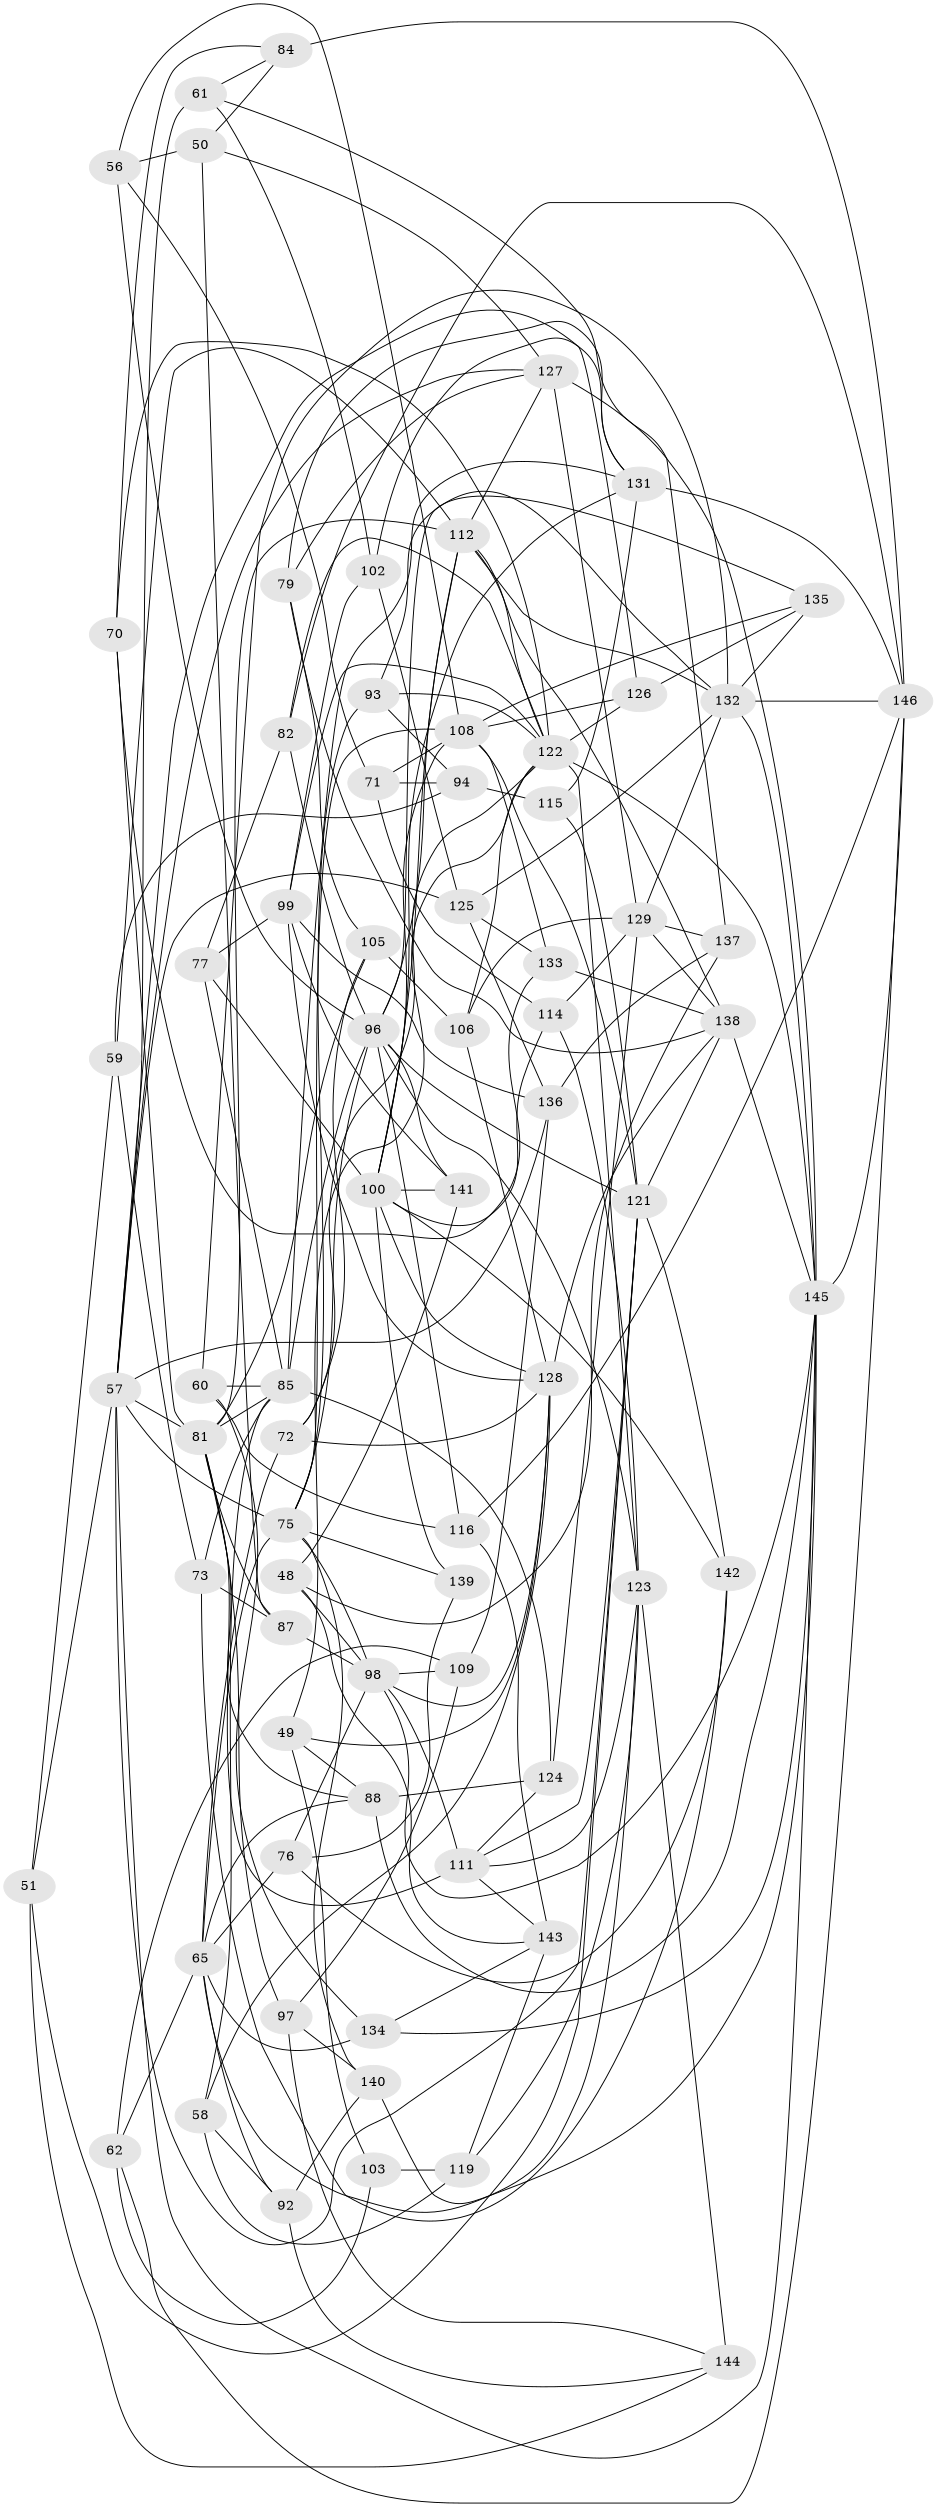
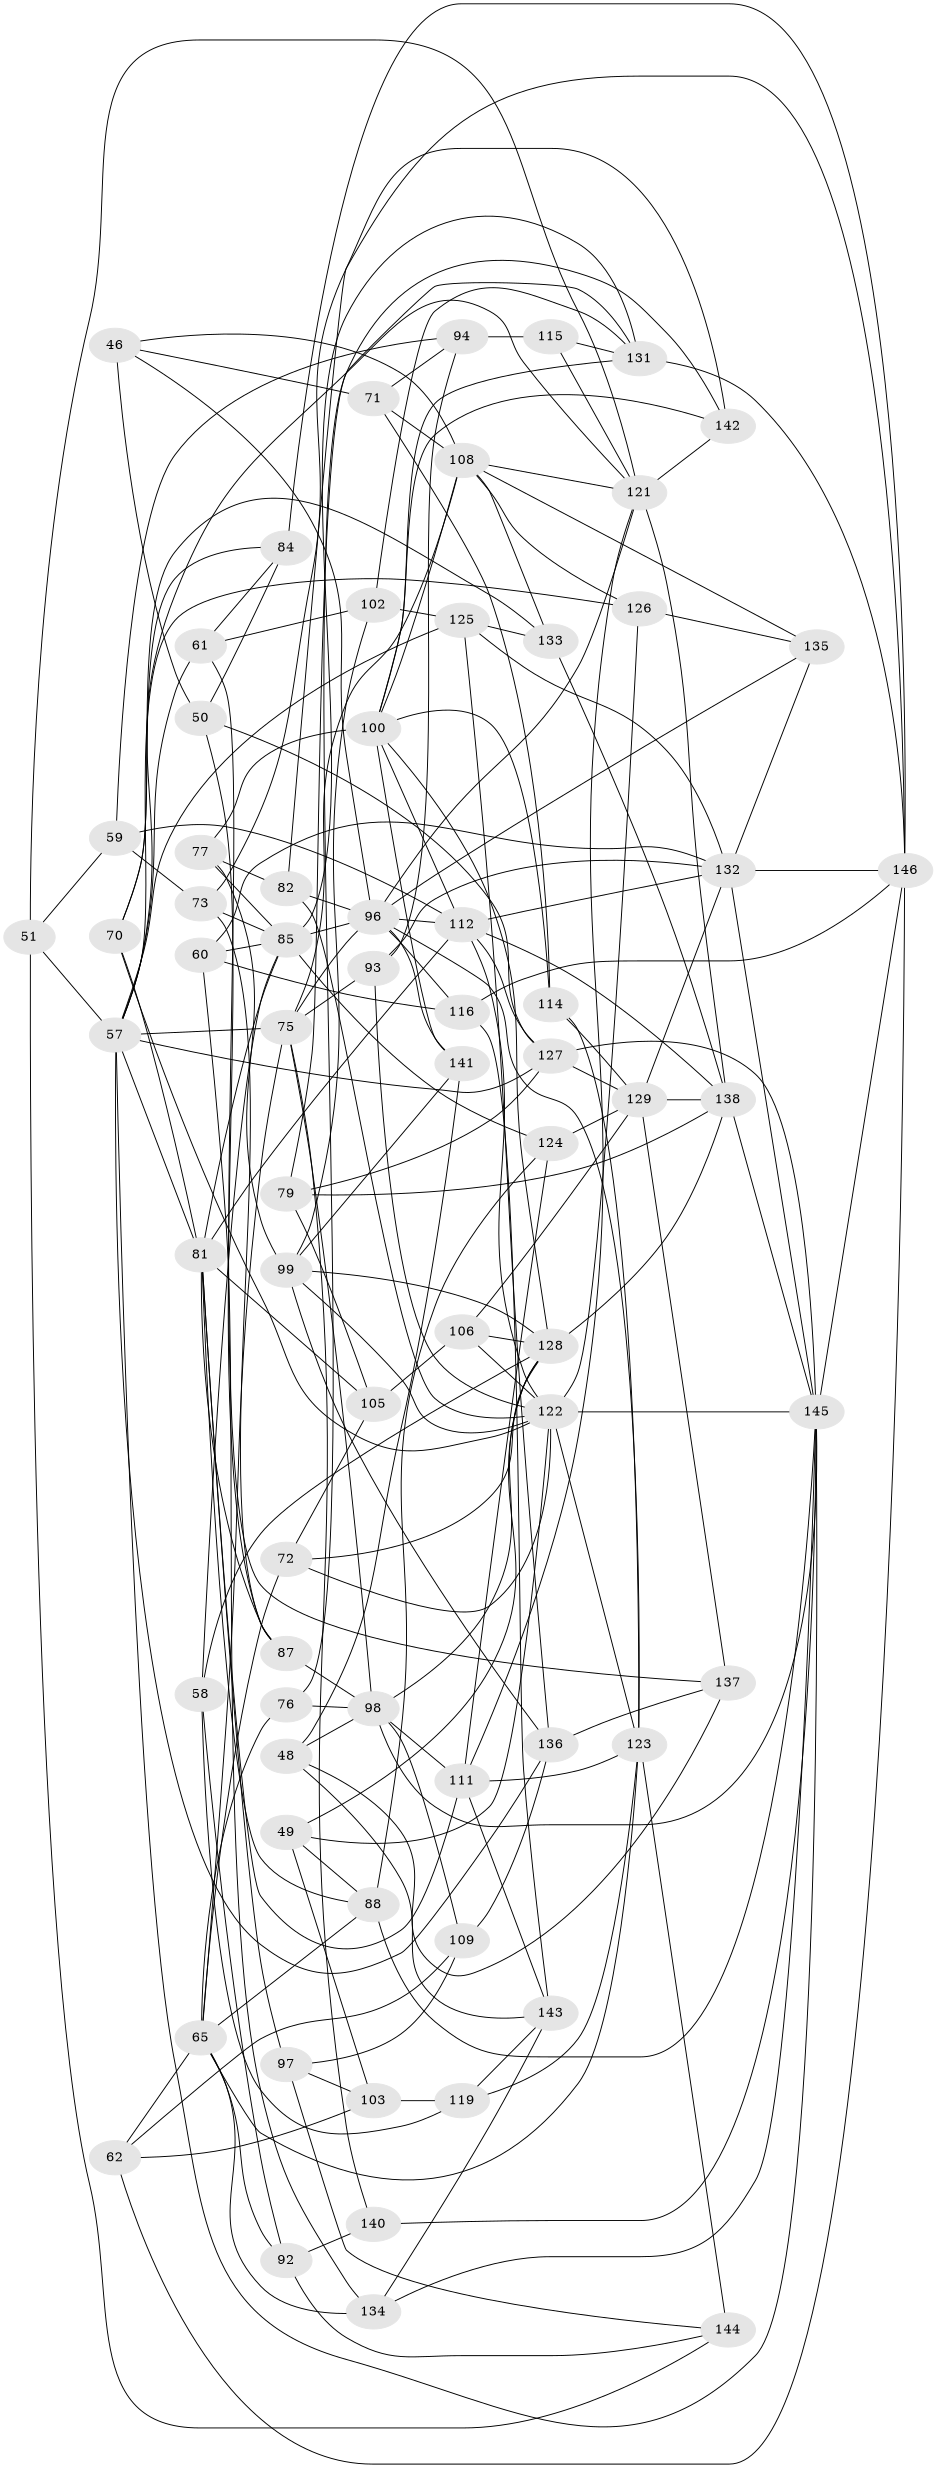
node "56": label "56" -> "46"
node "139": removed
edge "97" -- "140": now "97" -- "103"
